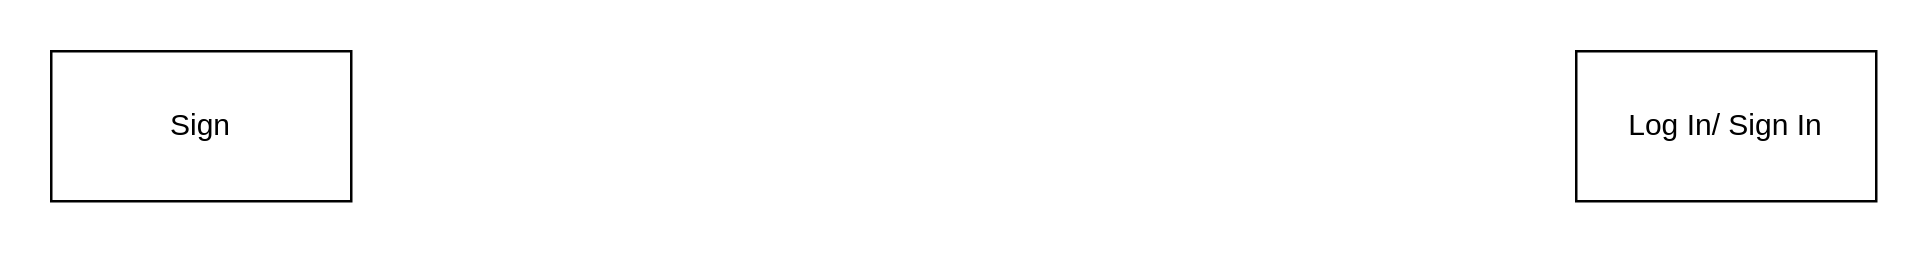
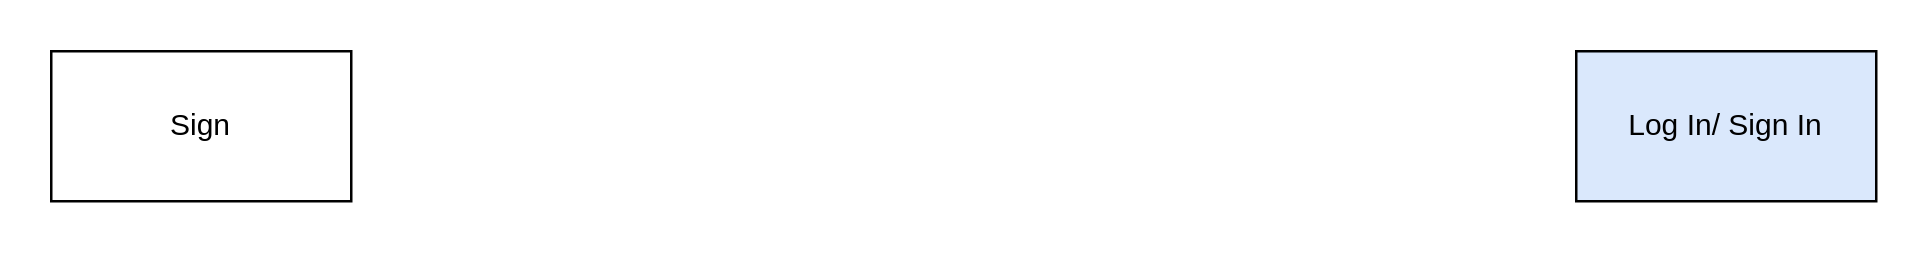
node "Log In/ Sign In": fillcolor #ffffff -> #dae8fc
